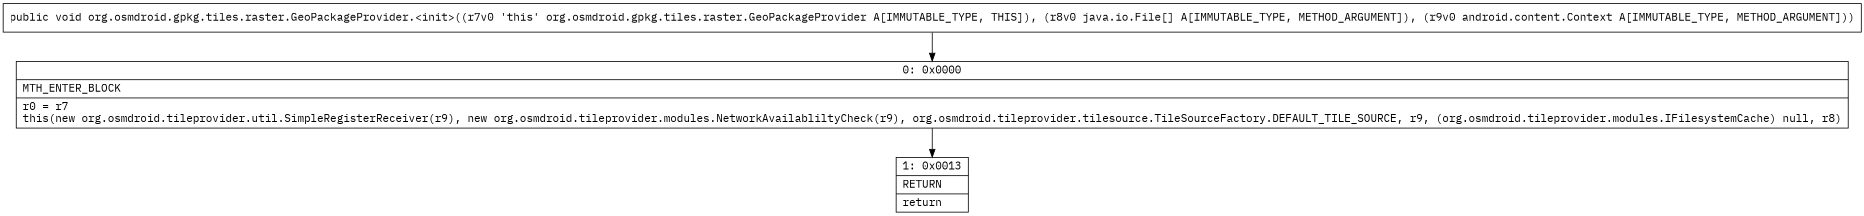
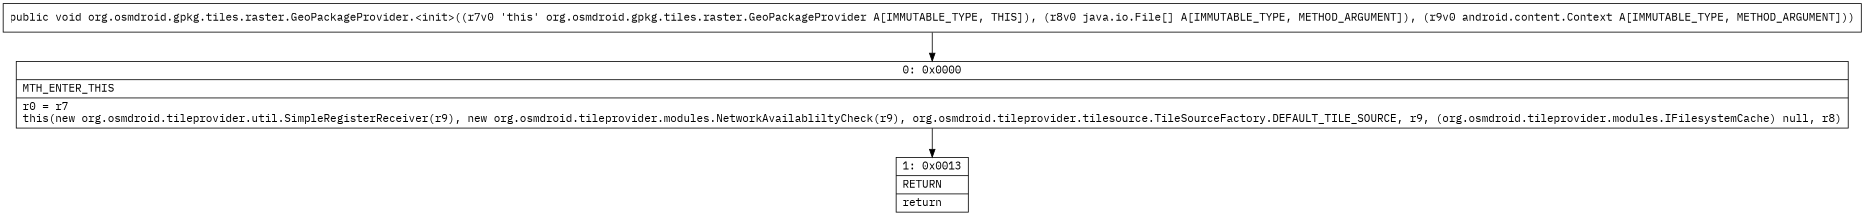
node "0: 0x0000": text "MTH_ENTER_BLOCK" -> "MTH_ENTER_THIS"
